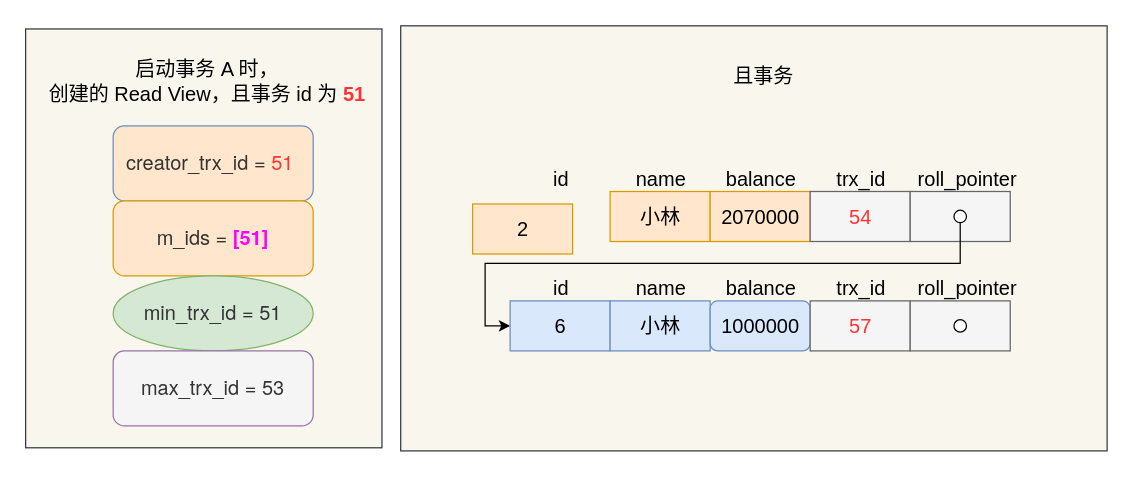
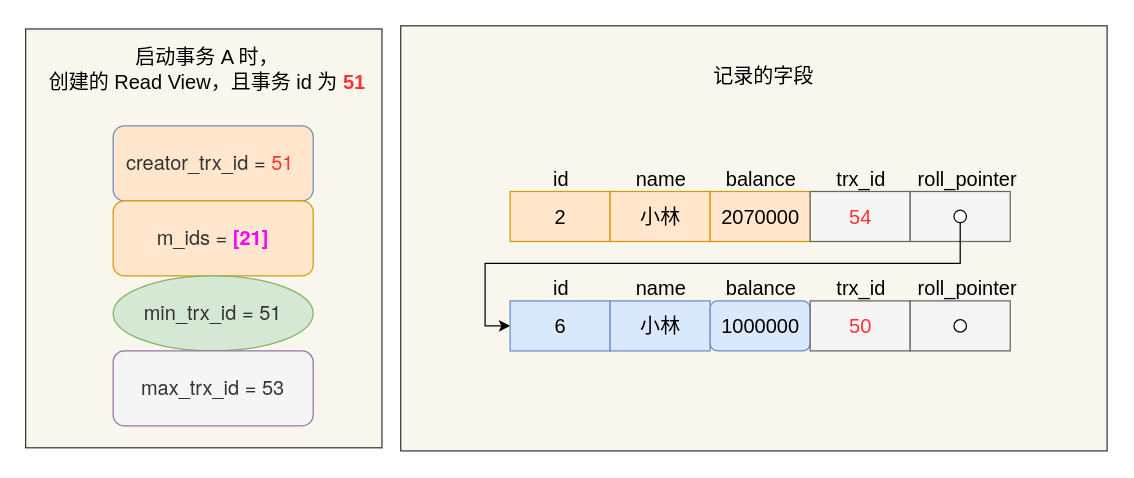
node "且事务": label "且事务" -> "记录的字段"
node "启动事务 A 时，创建的 Read View，且事务 id 为 51": moved (207, 82) -> (207, 69)
node "2": moved (523, 229) -> (560, 216)
node "m_ids = [51]": label "m_ids = [51]" -> "m_ids = [21]"
node "57": label "57" -> "50"
